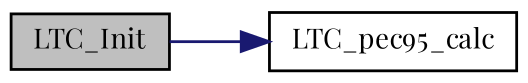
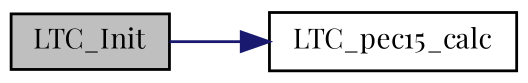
node "LTC_pec95_calc": label "LTC_pec95_calc" -> "LTC_pec15_calc"
